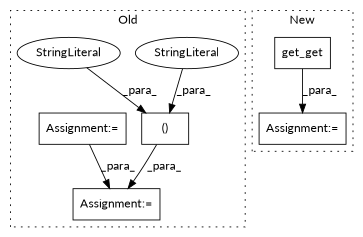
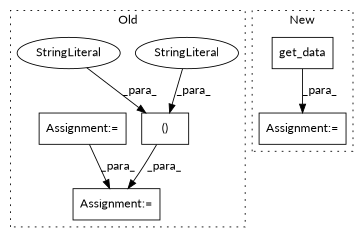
node "get_get": label "get_get" -> "get_data"
